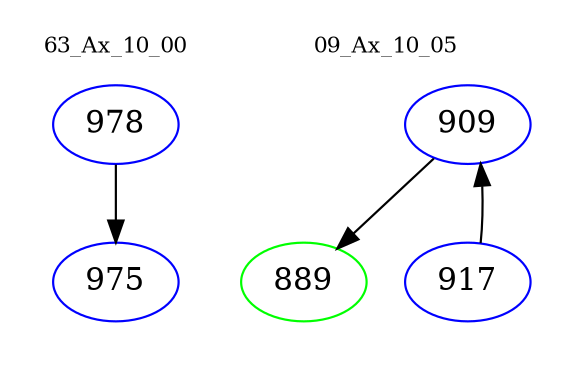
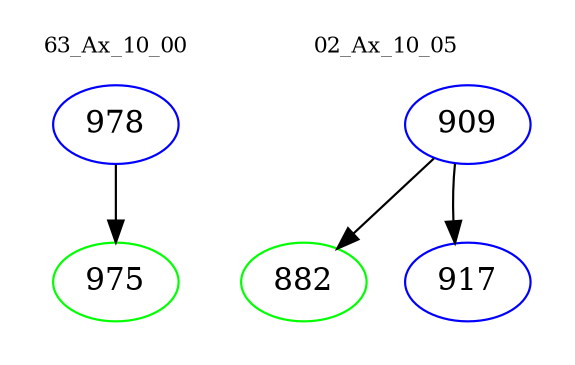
cluster "09_Ax_10_05": label "09_Ax_10_05" -> "02_Ax_10_05"
edge "917" -> "909": reversed
node "975": color blue -> green
node "889": label "889" -> "882"
